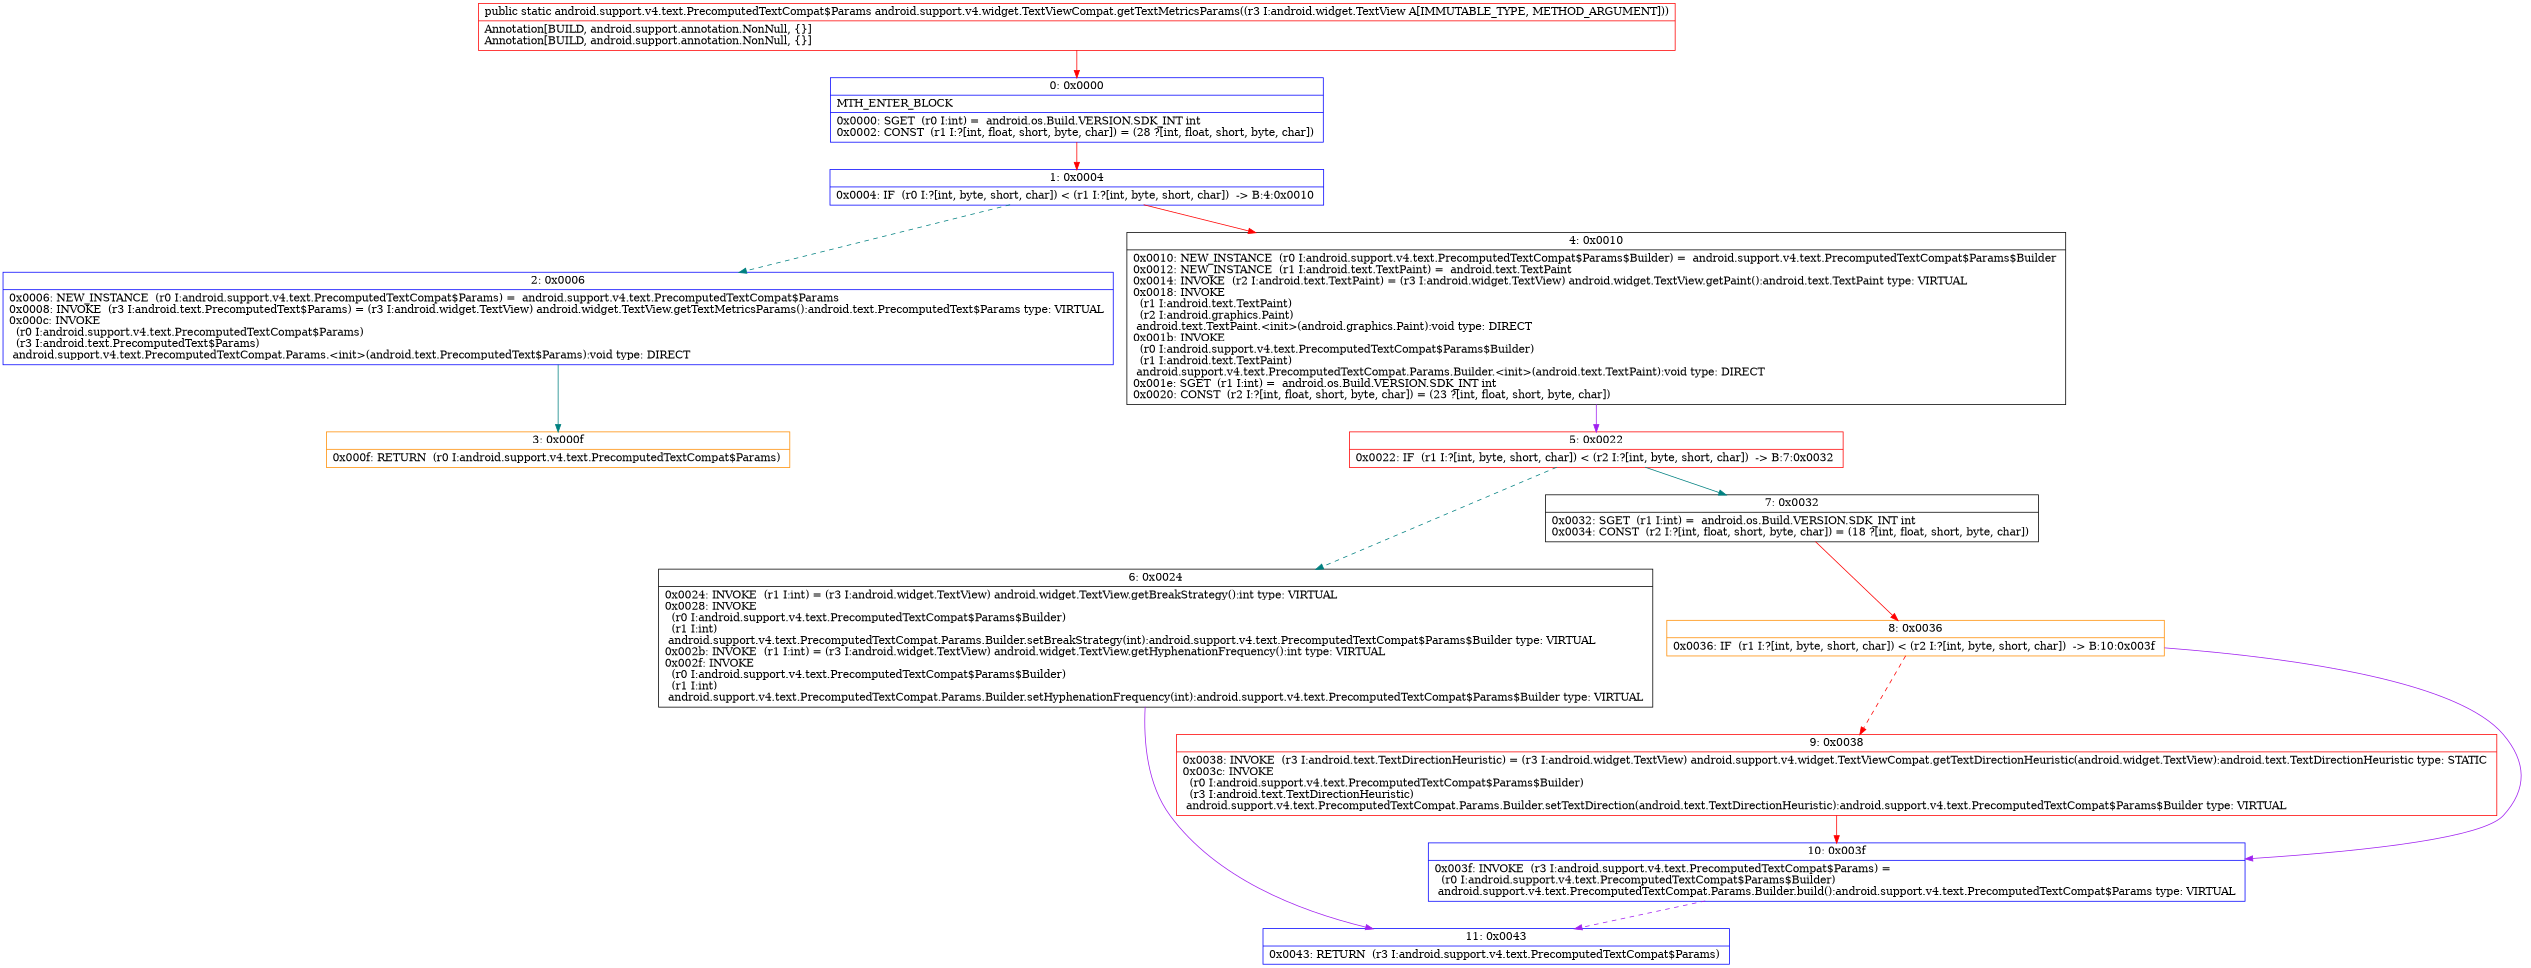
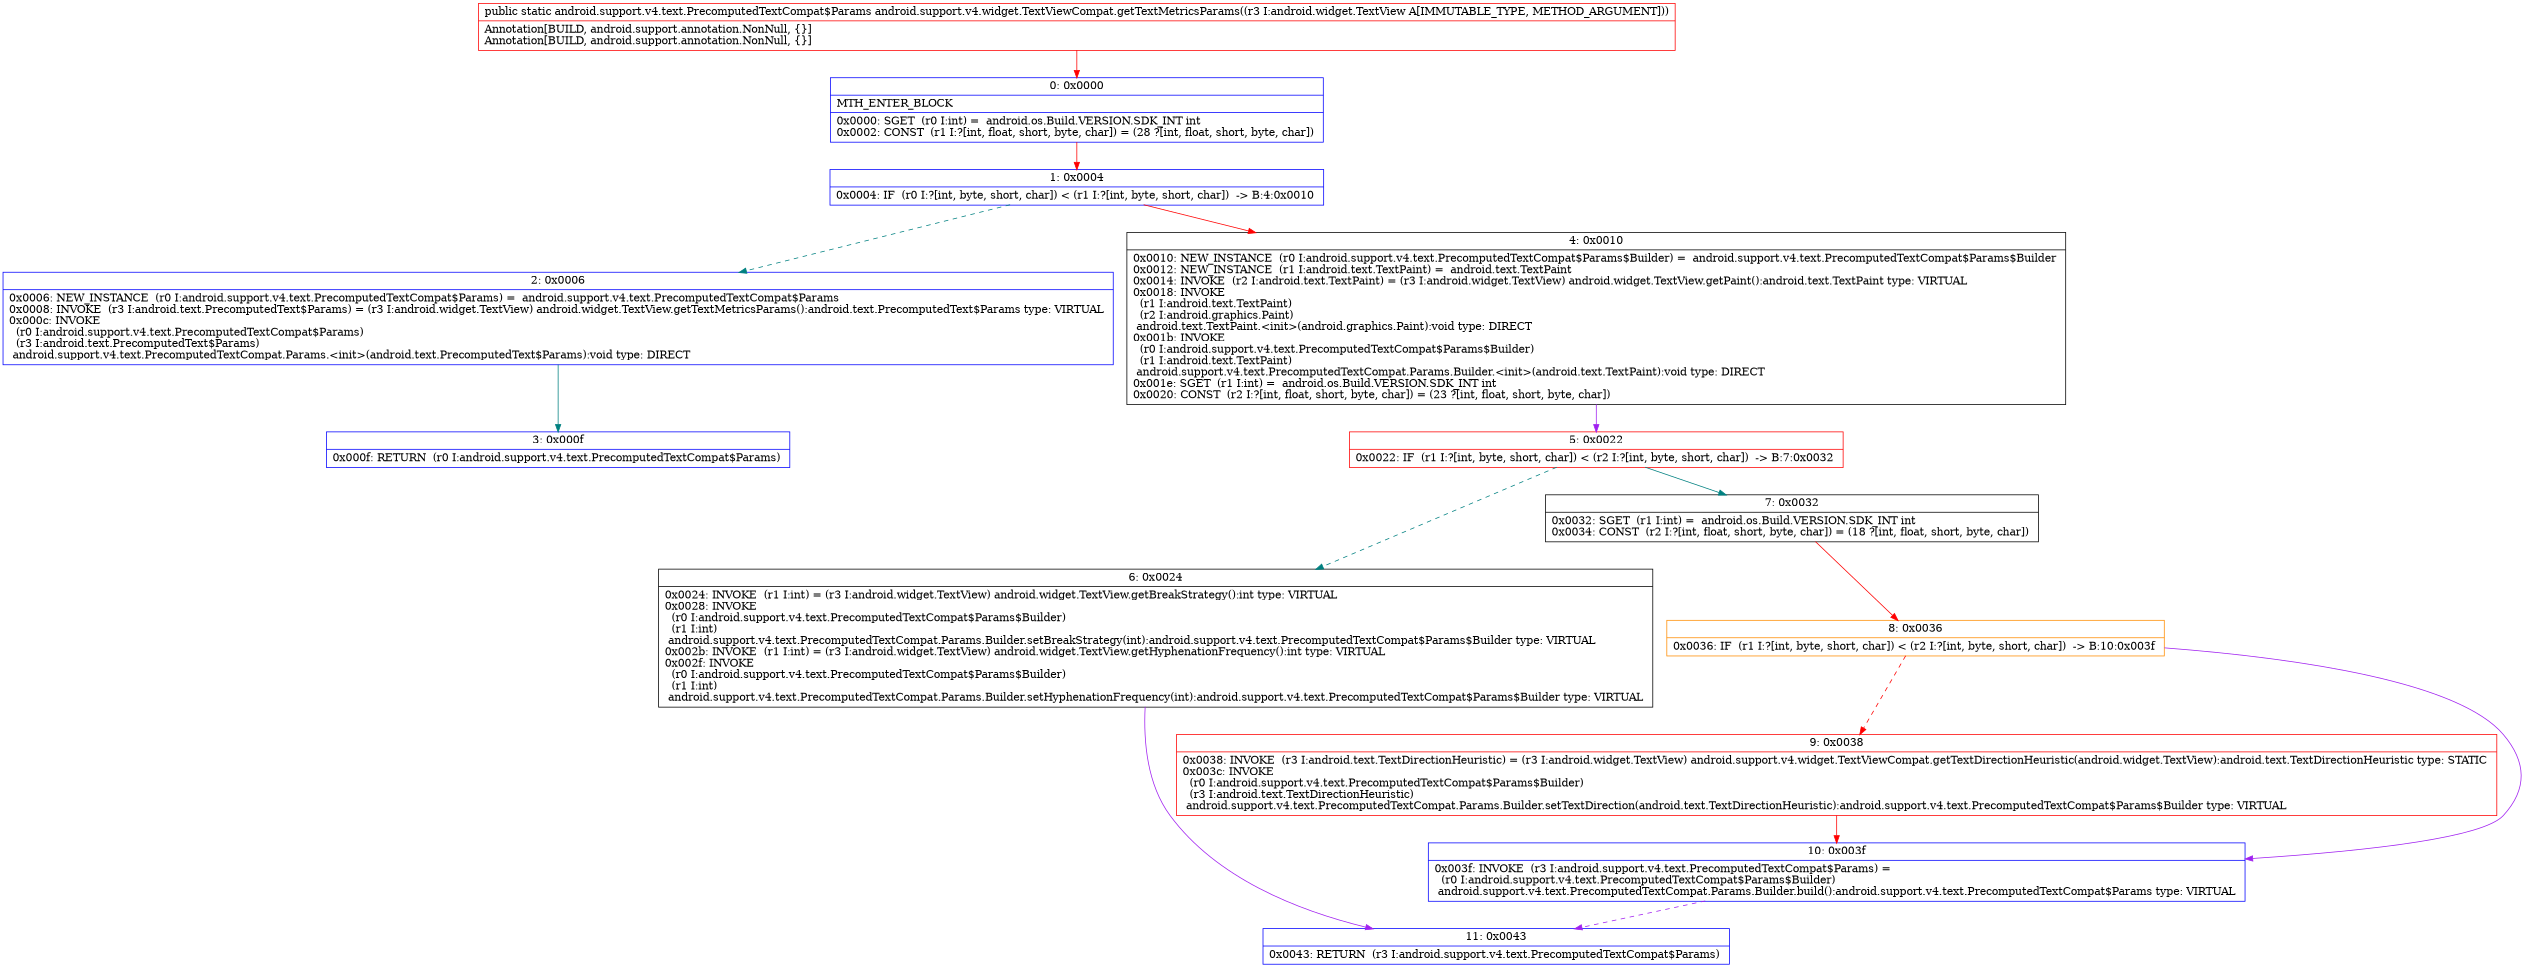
node "3: 0x000f": color darkorange -> blue
